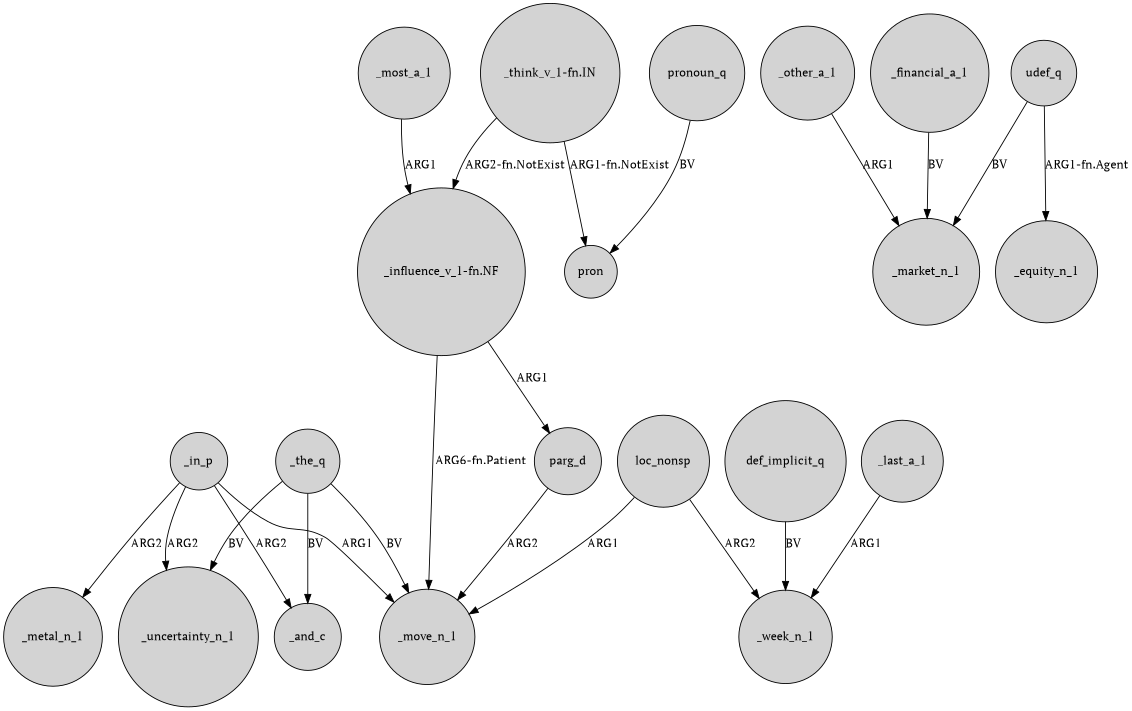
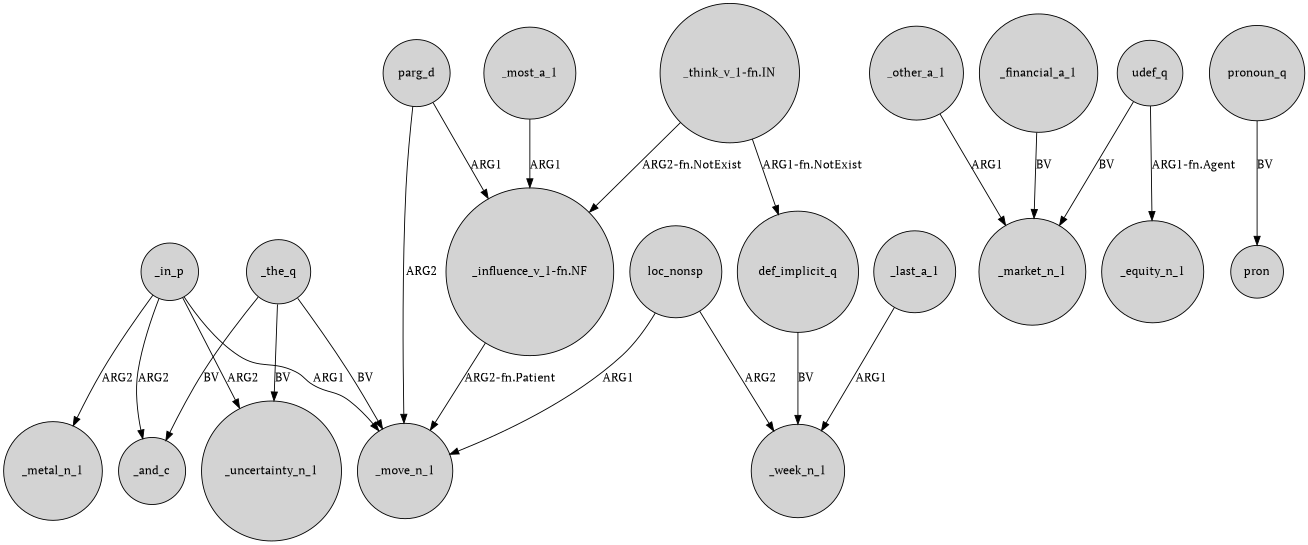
edge "_think_v_1-fn.IN" -> "pron": now "_think_v_1-fn.IN" -> "def_implicit_q"
edge "_influence_v_1-fn.NF" -> "parg_d": reversed
edge "_influence_v_1-fn.NF" -> "_move_n_1": label "ARG6-fn.Patient" -> "ARG2-fn.Patient"
